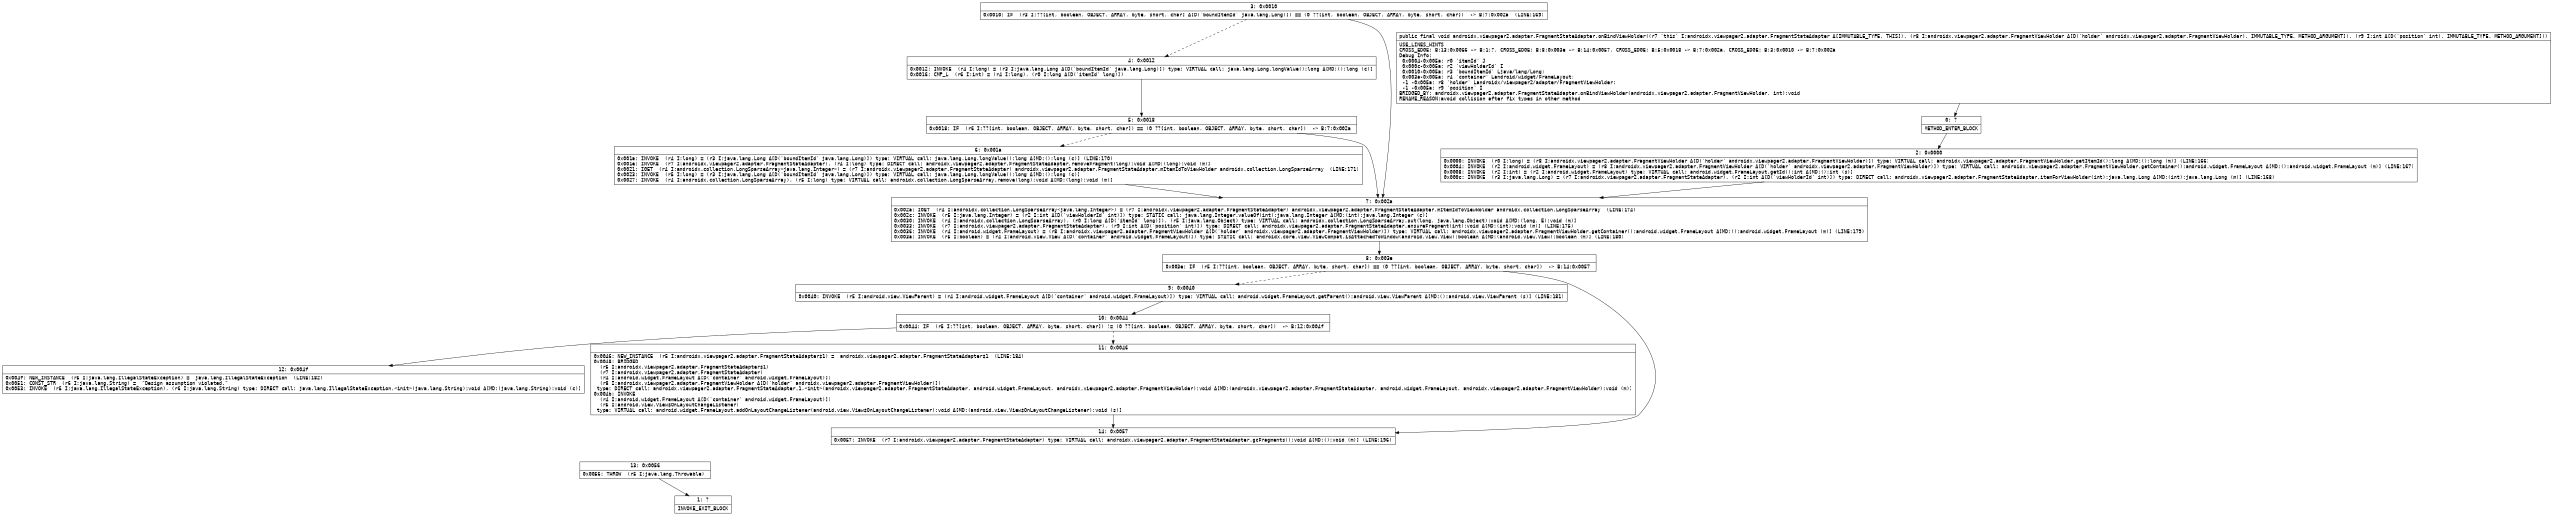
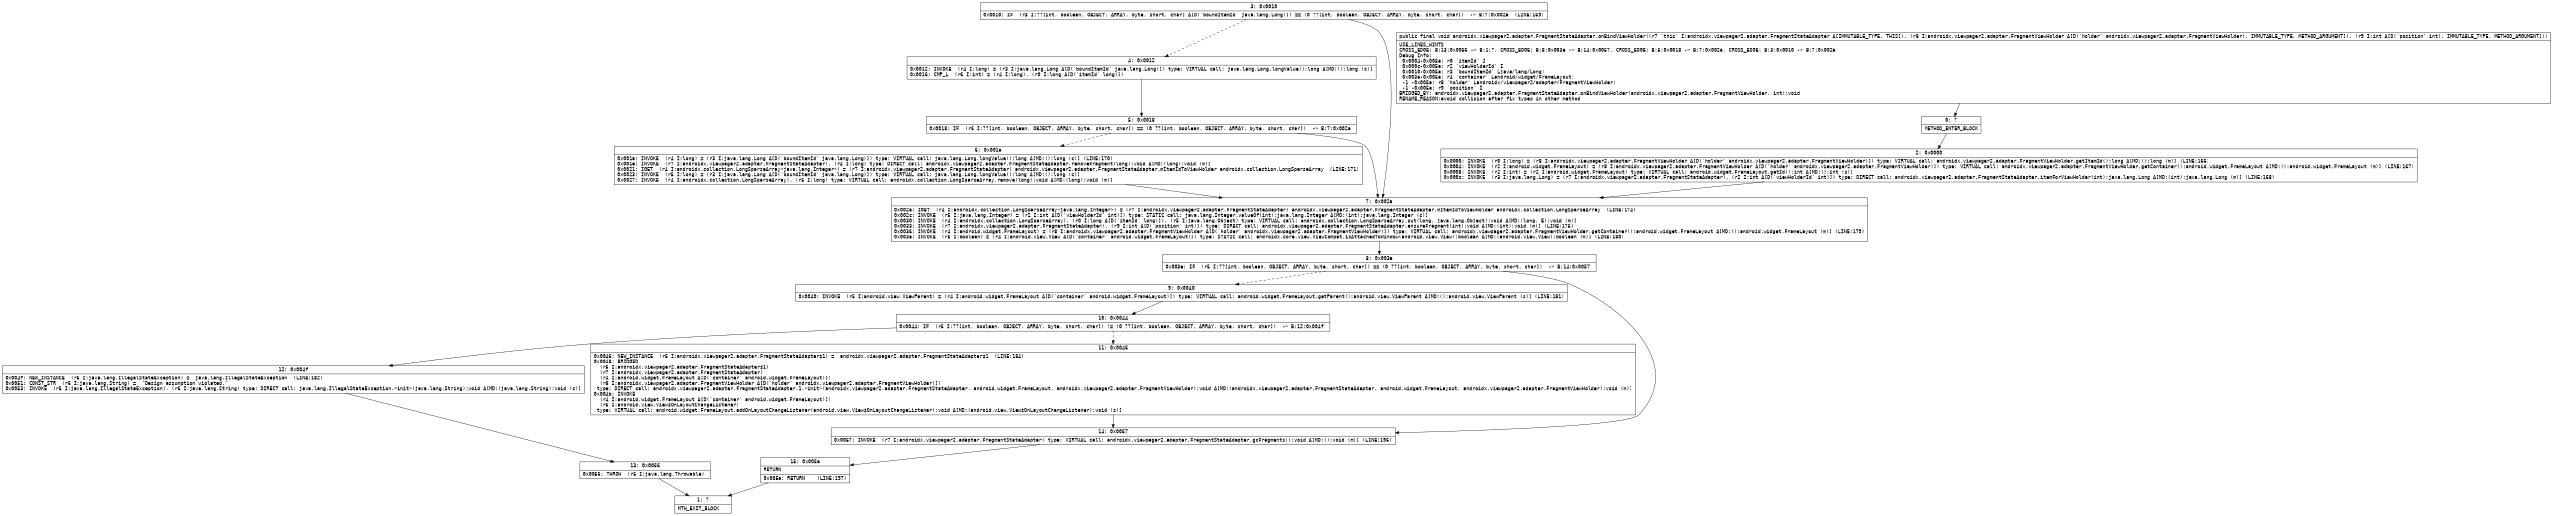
edge "12: 0x004f" -> "13: 0x0056": added
node "15: 0x005a": added
node "1: ?": text "INVOKE_EXIT_BLOCK" -> "MTH_EXIT_BLOCK"
